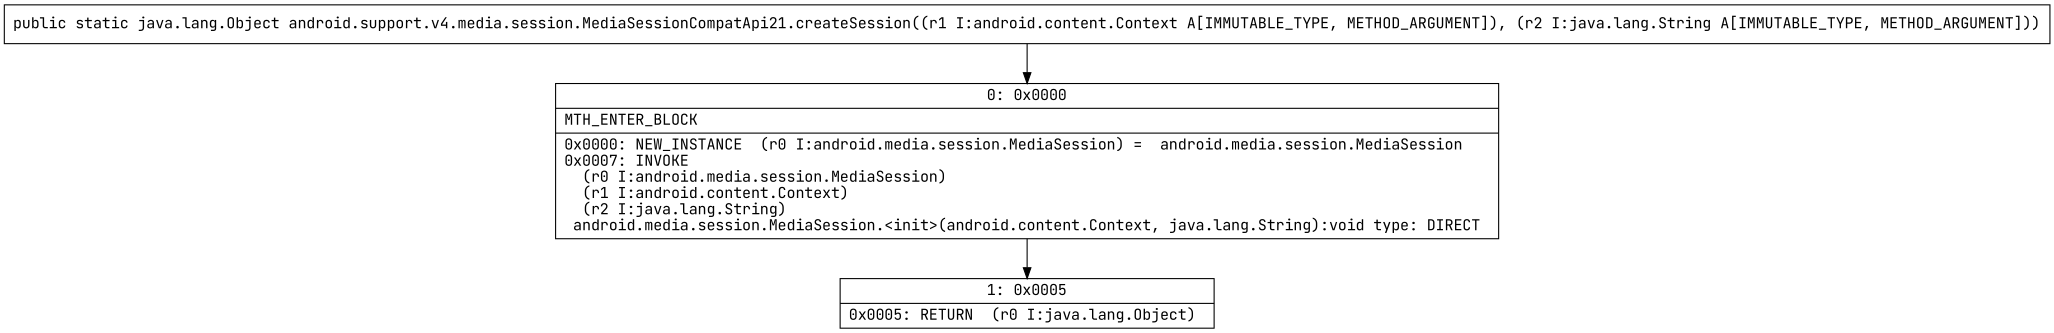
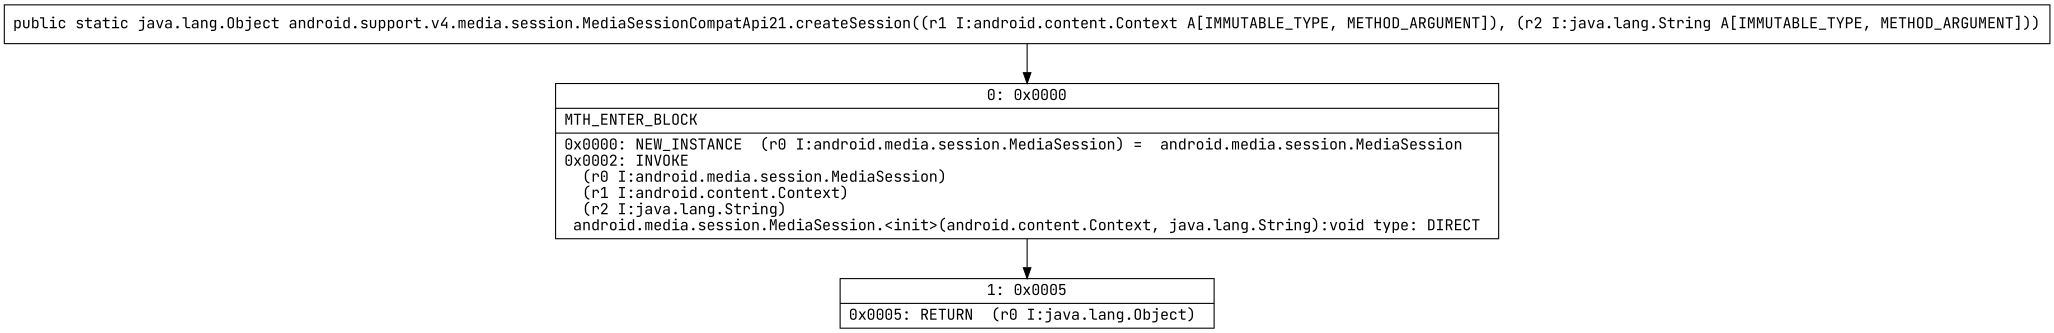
node "0: 0x0000": text "0x0007: INVOKE" -> "0x0002: INVOKE"
